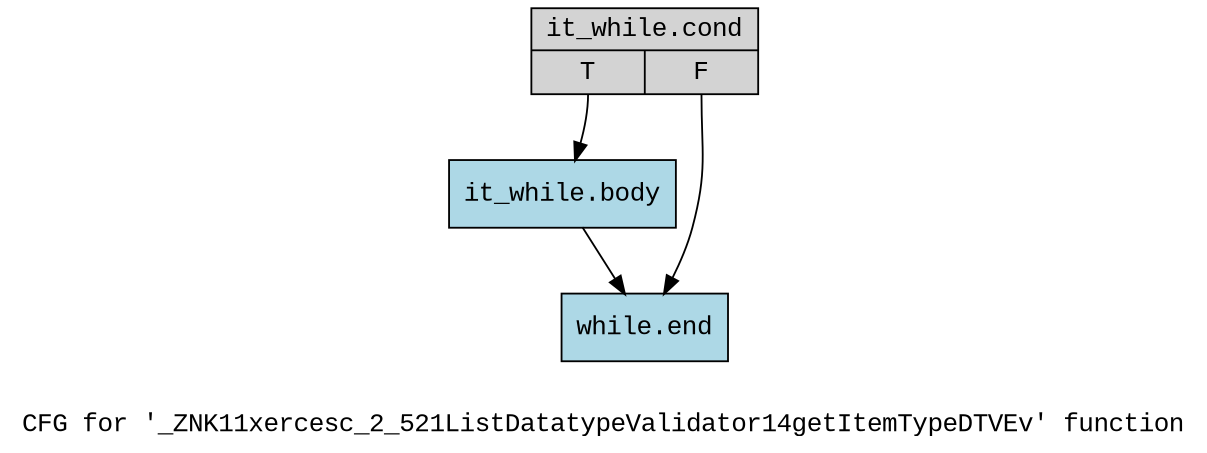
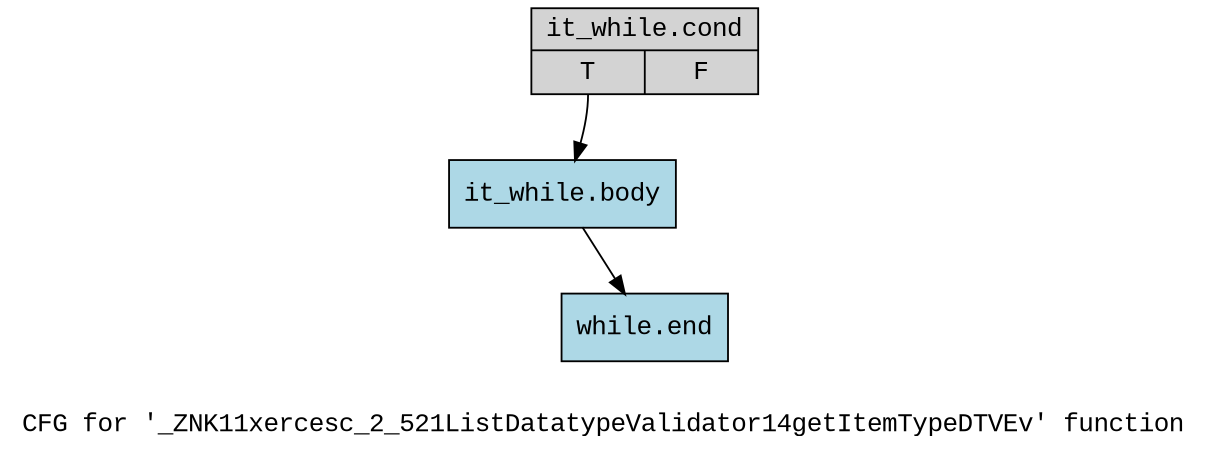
edge "it_while.cond" -> "while.end": removed
